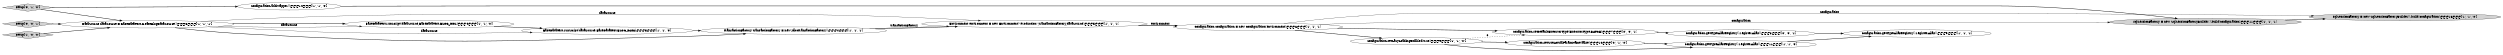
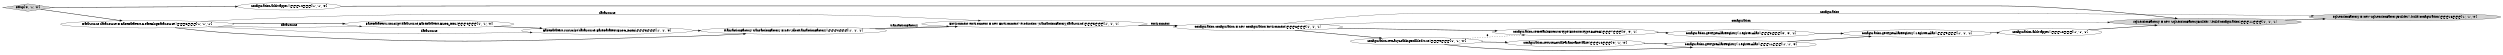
node "setup['0', '0', '1']": removed
node "configuration.addMapper()@@@10@@@['1', '1', '1']": added
node "setup['1', '0', '0']": removed
